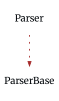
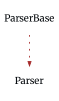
edge "Parser" -> "ParserBase": reversed
